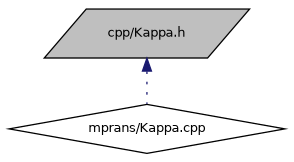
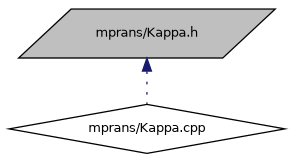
node "cpp/Kappa.h": label "cpp/Kappa.h" -> "mprans/Kappa.h"
